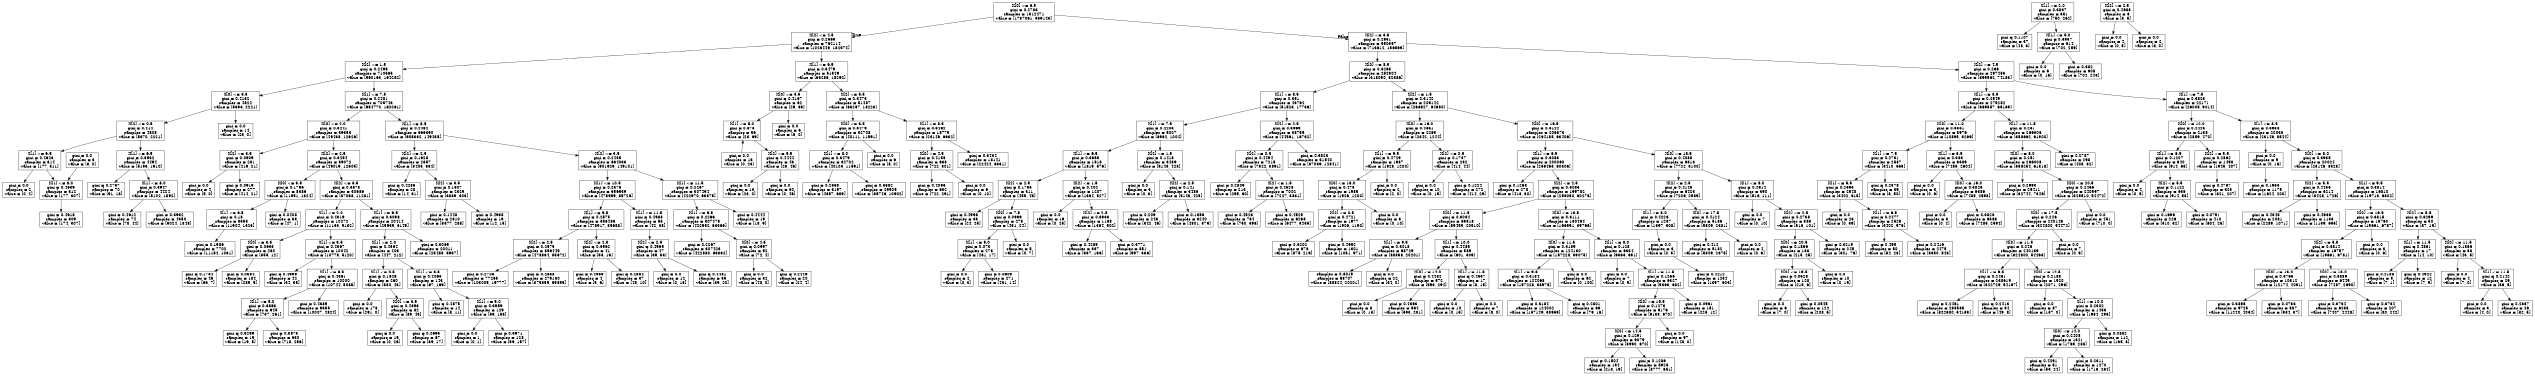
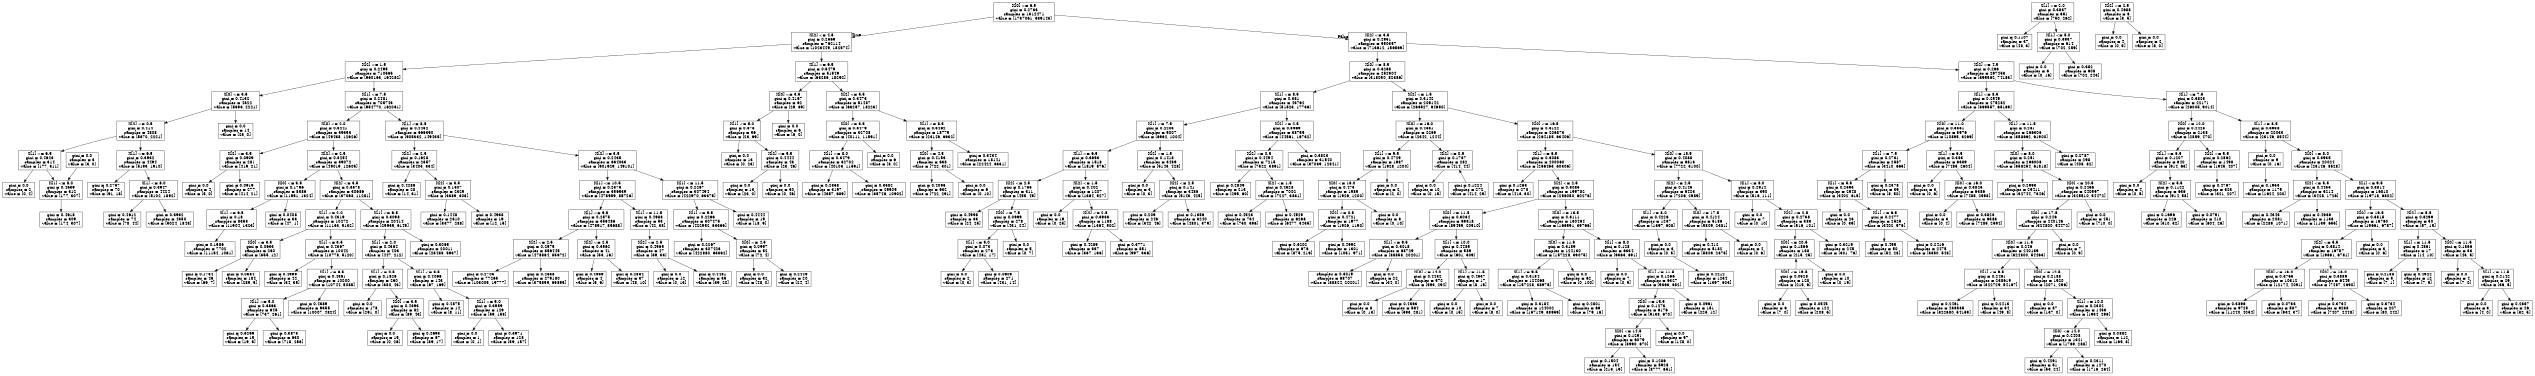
edge "gini = 0.0 samples = 13 value = [0, 23]" -> "X[1] <= 5.0 gini = 0.375 samples = 56 value = [23, 69]": reversed
edge "X[2] <= 0.5 gini = 0.1737 samples = 282 value = [414, 44]" -> "gini = 0.1224 samples = 272 value = [414, 29]": reversed
edge "X[0] <= 20.5 gini = 0.1866 samples = 138 value = [215, 25]" -> "X[0] <= 19.5 gini = 0.0528 samples = 128 value = [215, 6]": reversed
